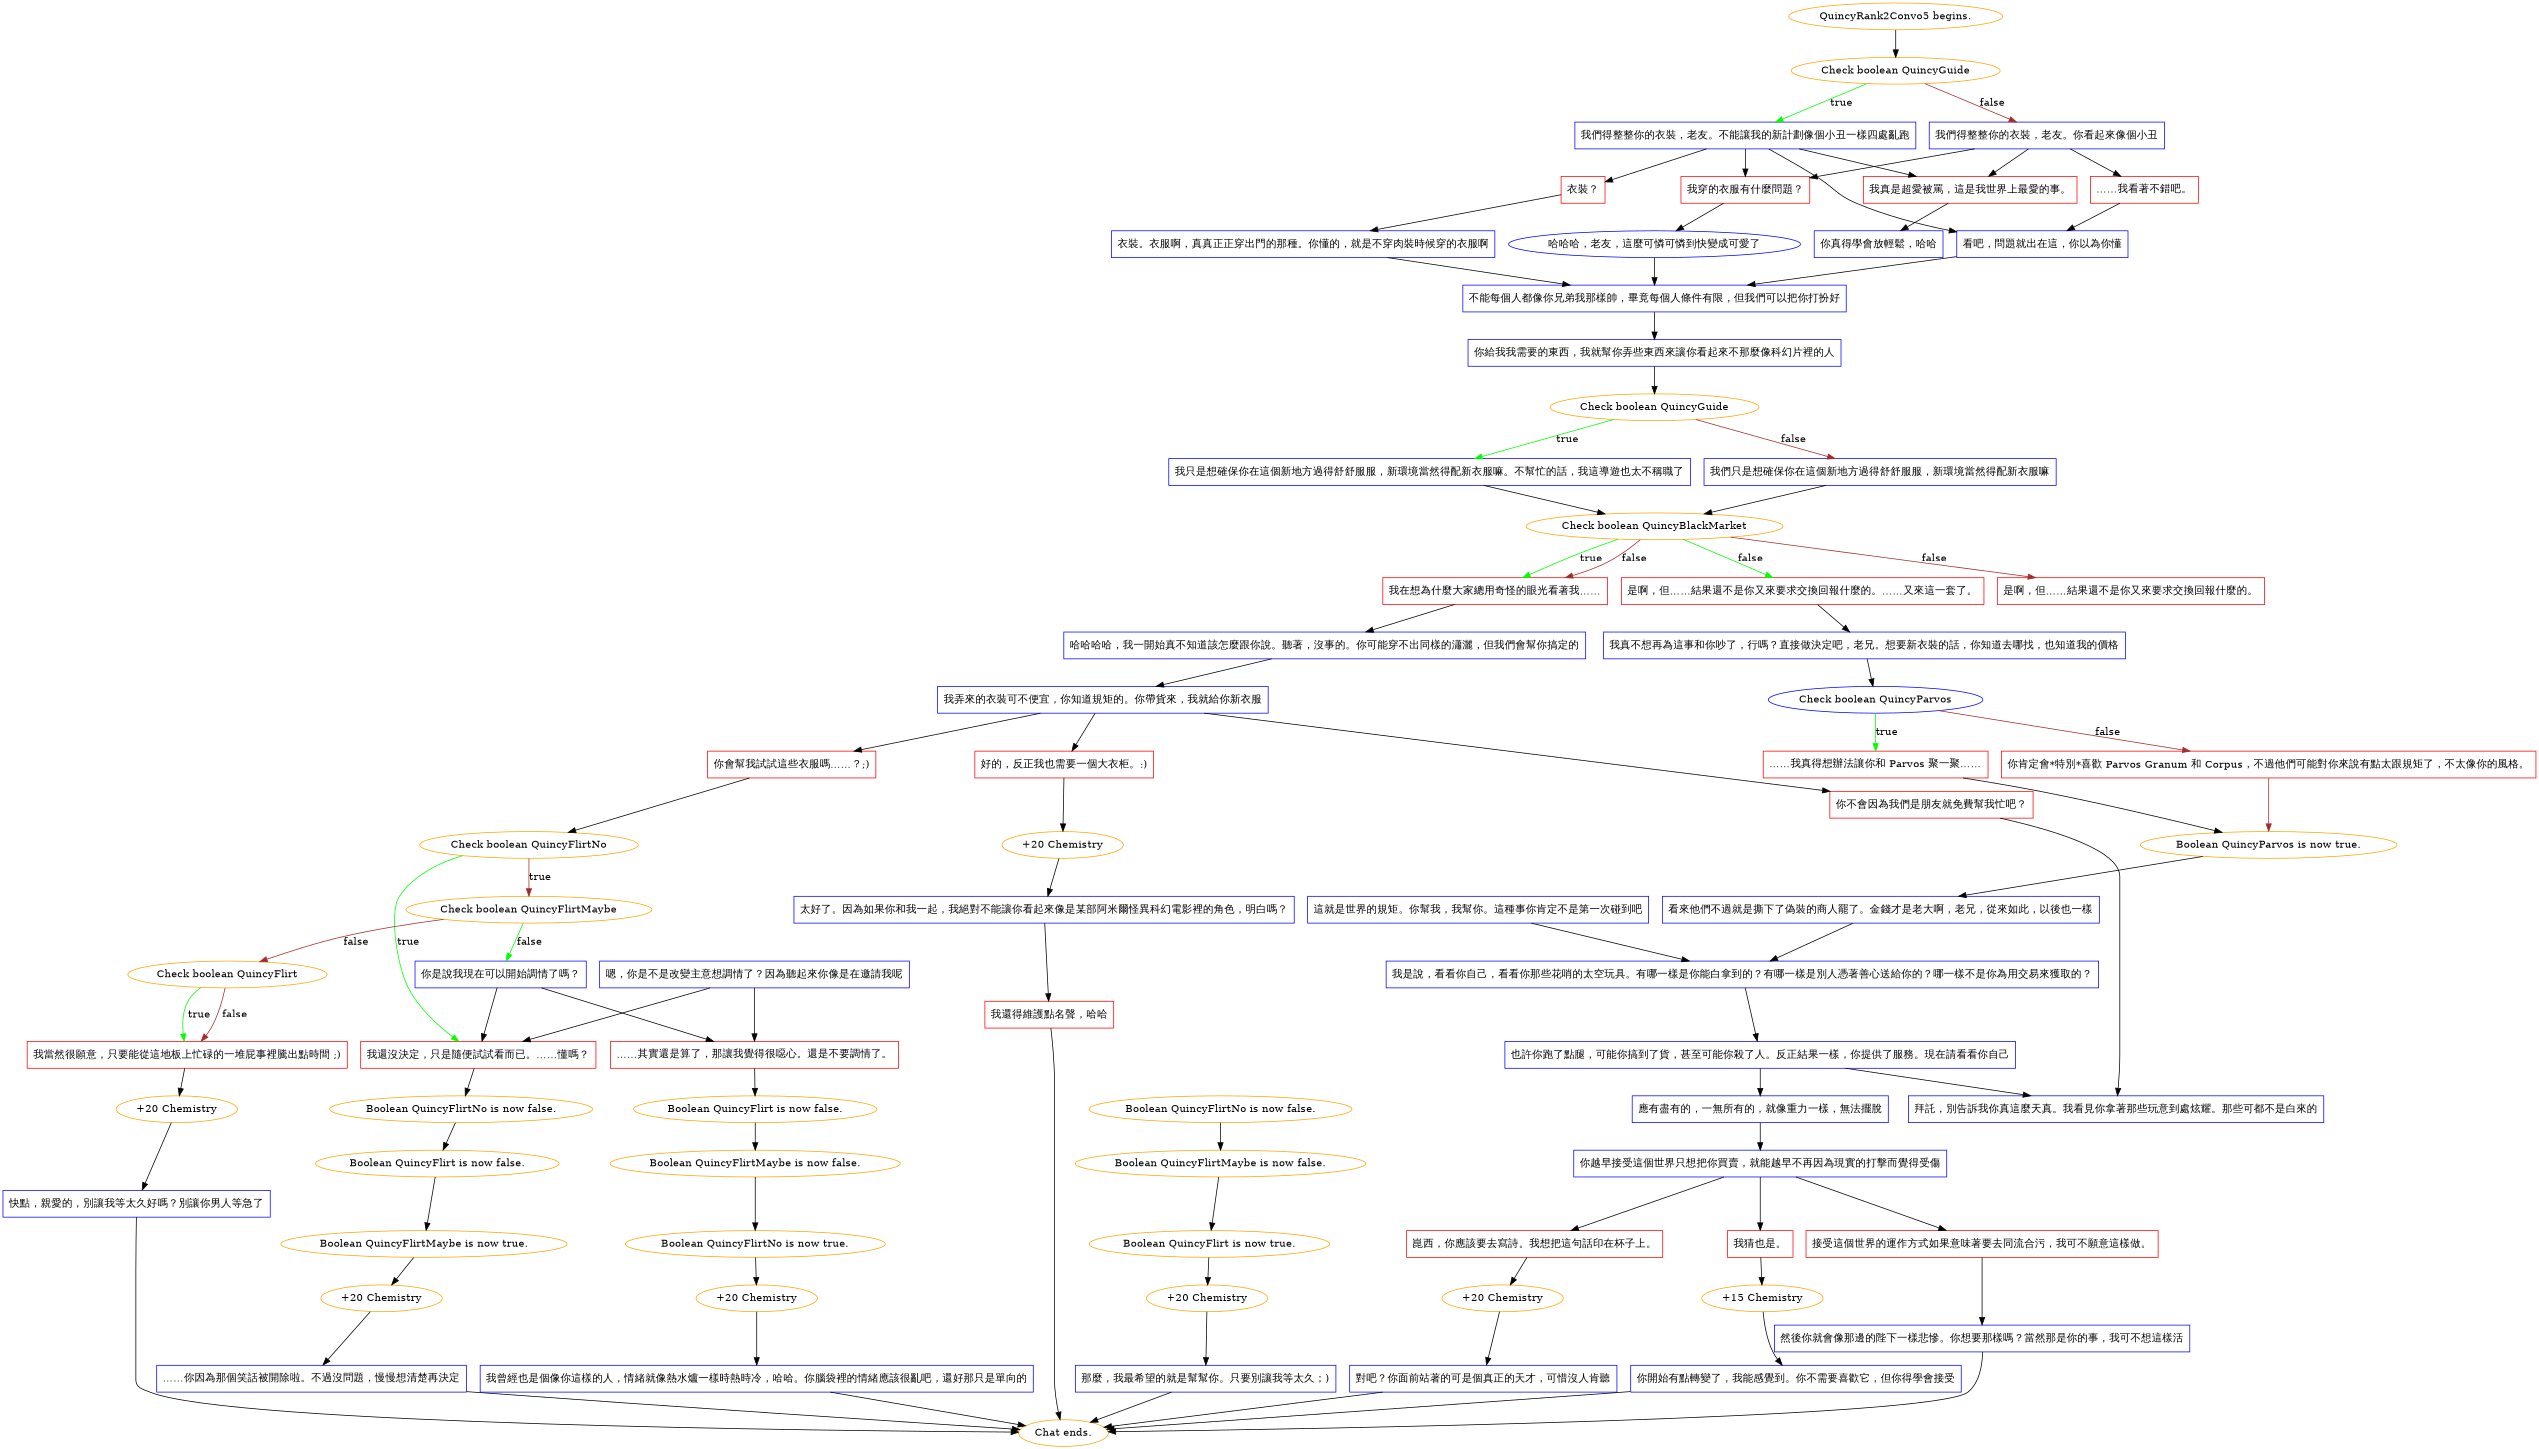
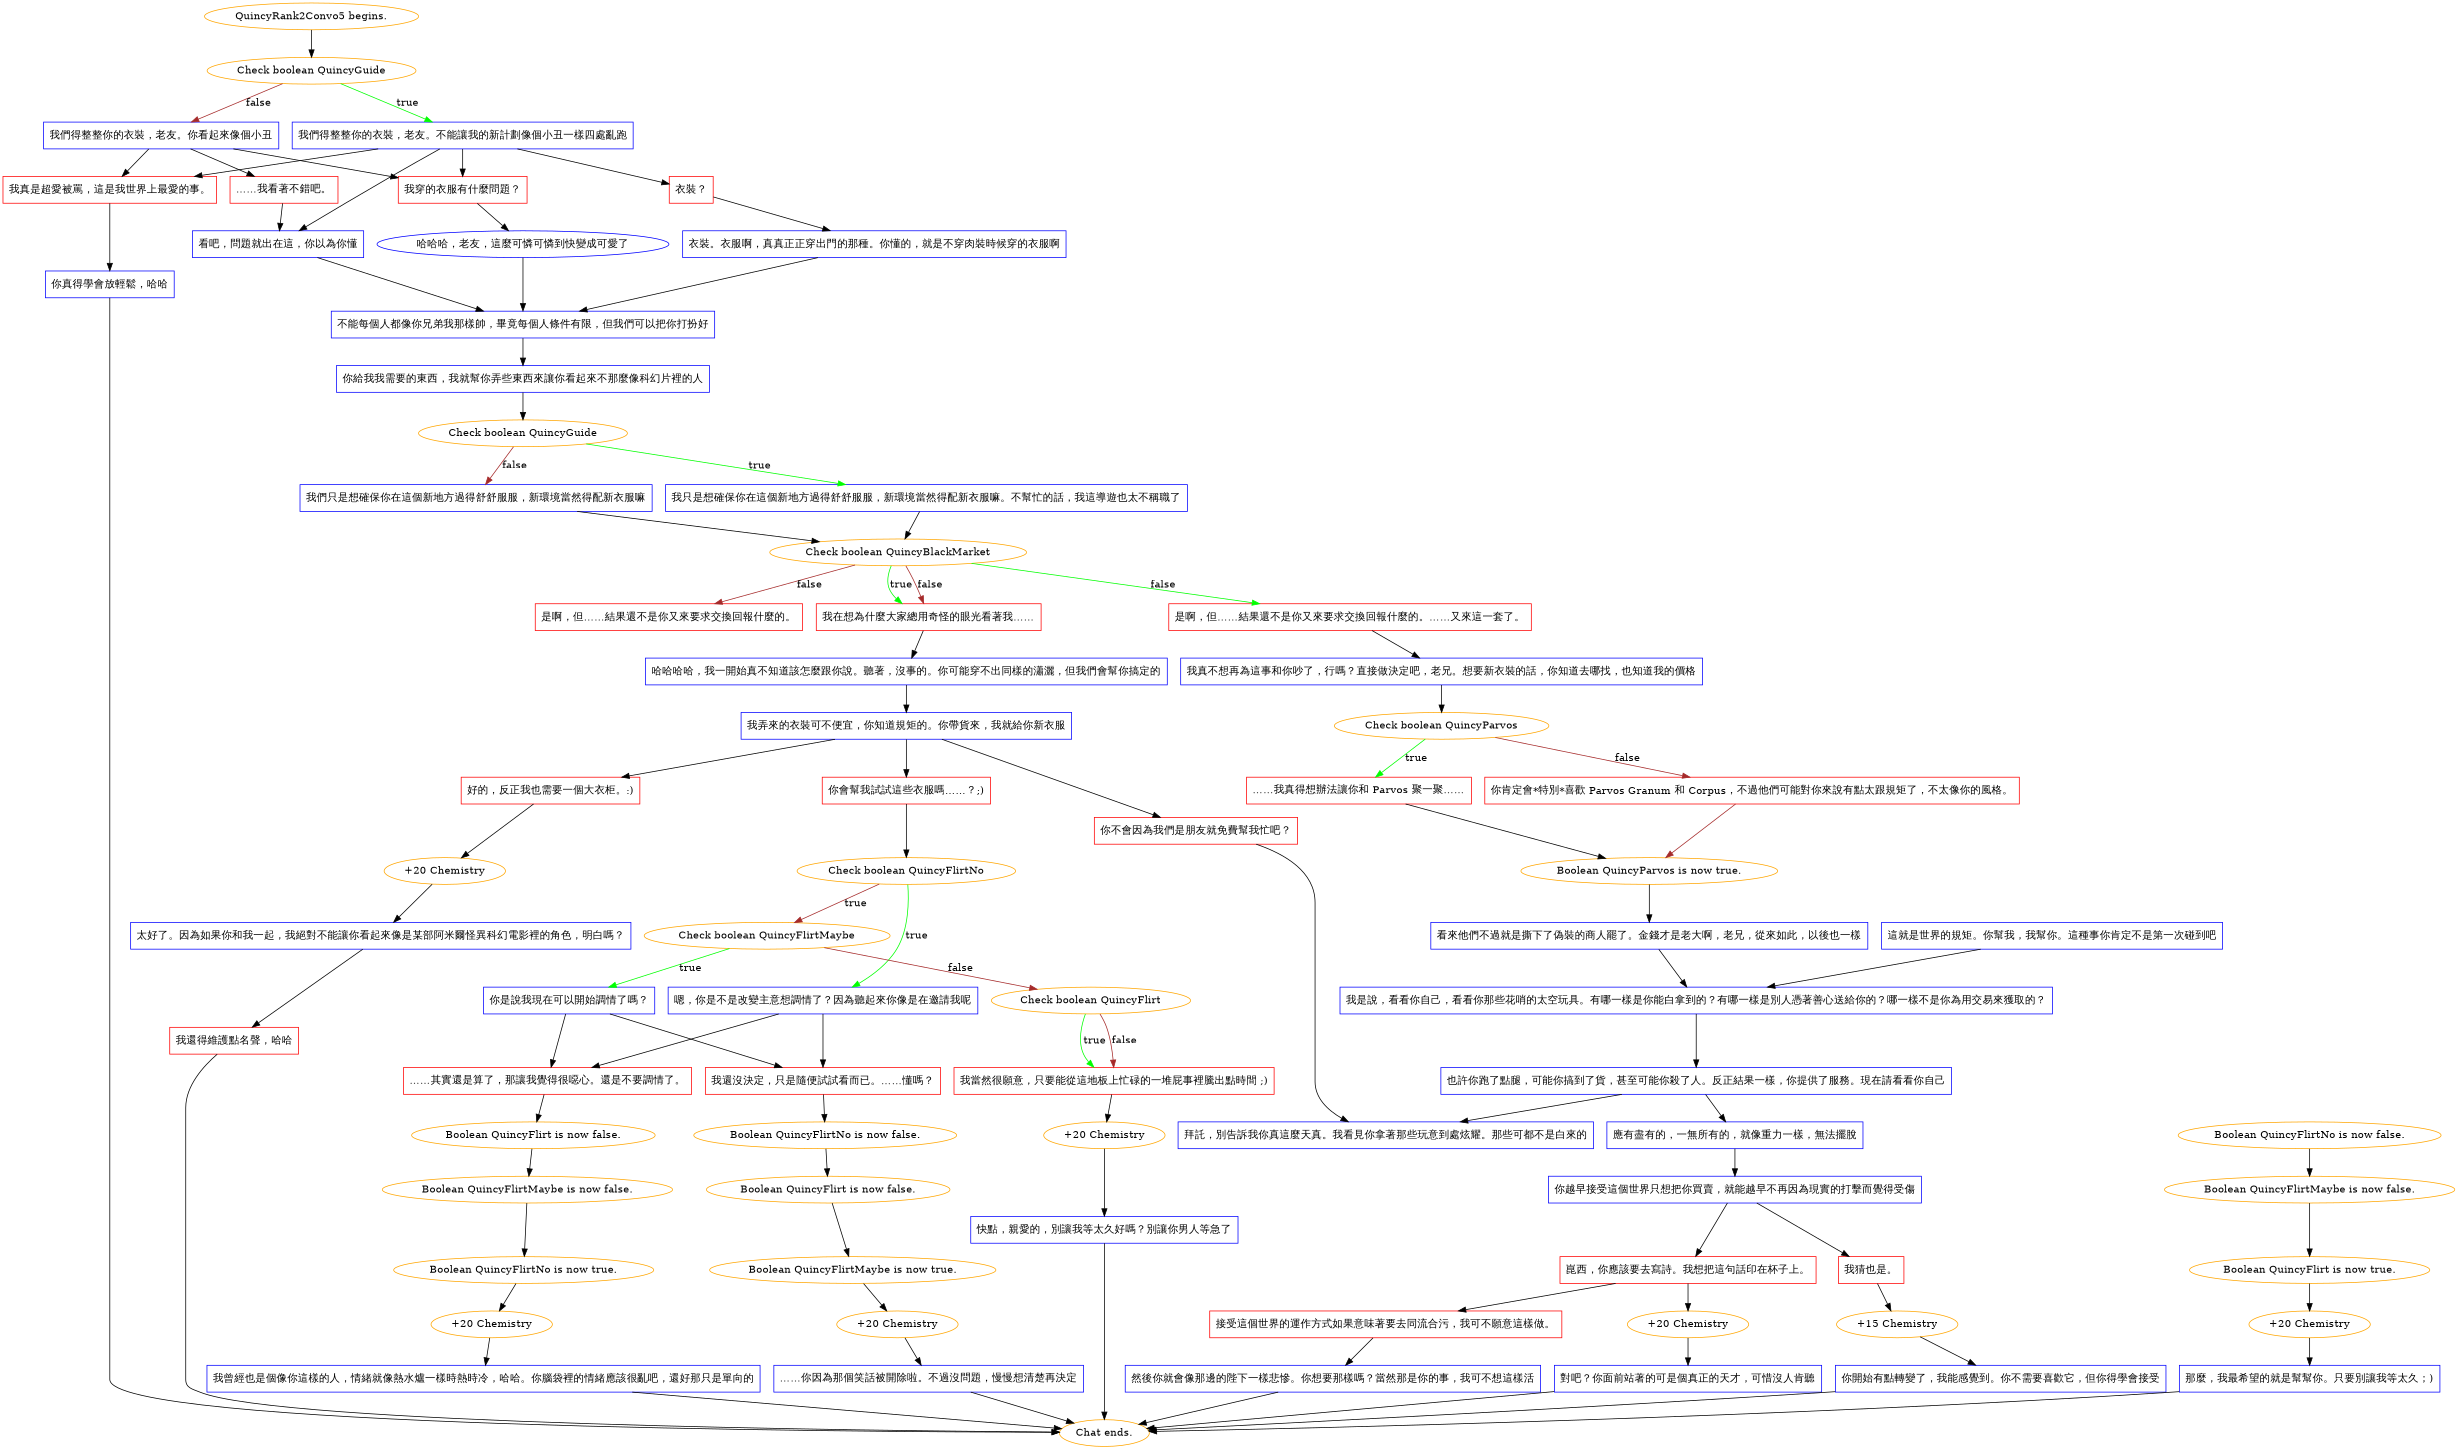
node "Check boolean QuincyParvos": color blue -> orange
edge "Check boolean QuincyFlirtNo" -> "我還沒決定，只是隨便試試看而已。……懂嗎？": now "Check boolean QuincyFlirtNo" -> "嗯，你是不是改變主意想調情了？因為聽起來你像是在邀請我呢"
edge "Check boolean QuincyFlirtMaybe" -> "你是說我現在可以開始調情了嗎？": label "false" -> "true"
edge "你越早接受這個世界只想把你買賣，就能越早不再因為現實的打擊而覺得受傷" -> "接受這個世界的運作方式如果意味著要去同流合污，我可不願意這樣做。": now "崑西，你應該要去寫詩。我想把這句話印在杯子上。" -> "接受這個世界的運作方式如果意味著要去同流合污，我可不願意這樣做。"
edge "你真得學會放輕鬆，哈哈" -> "Chat ends.": added
